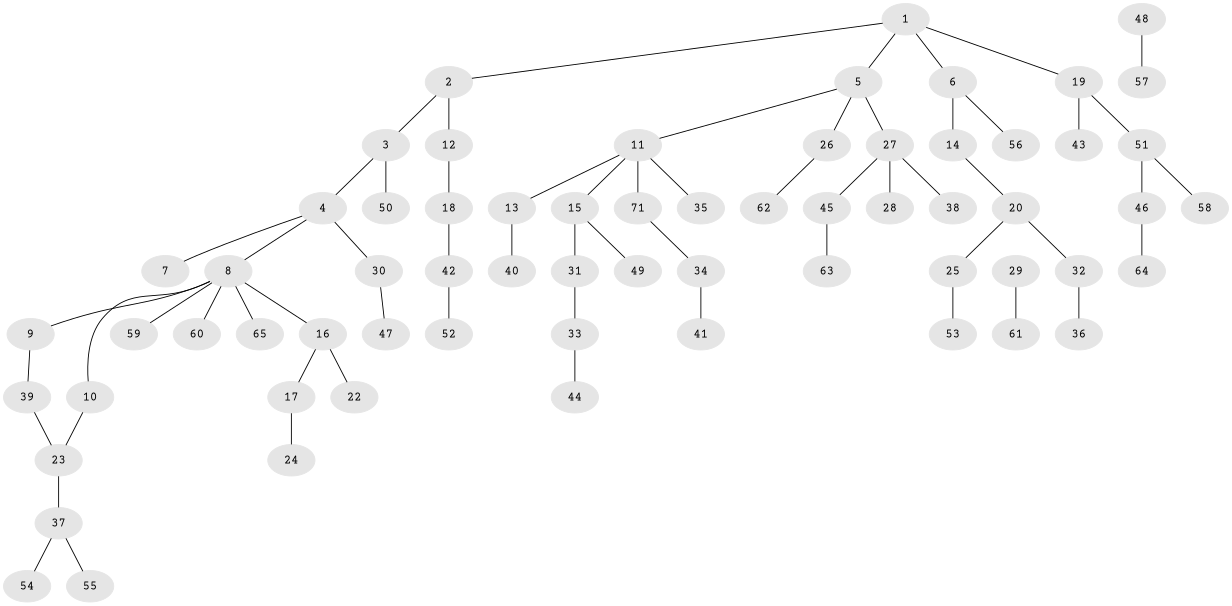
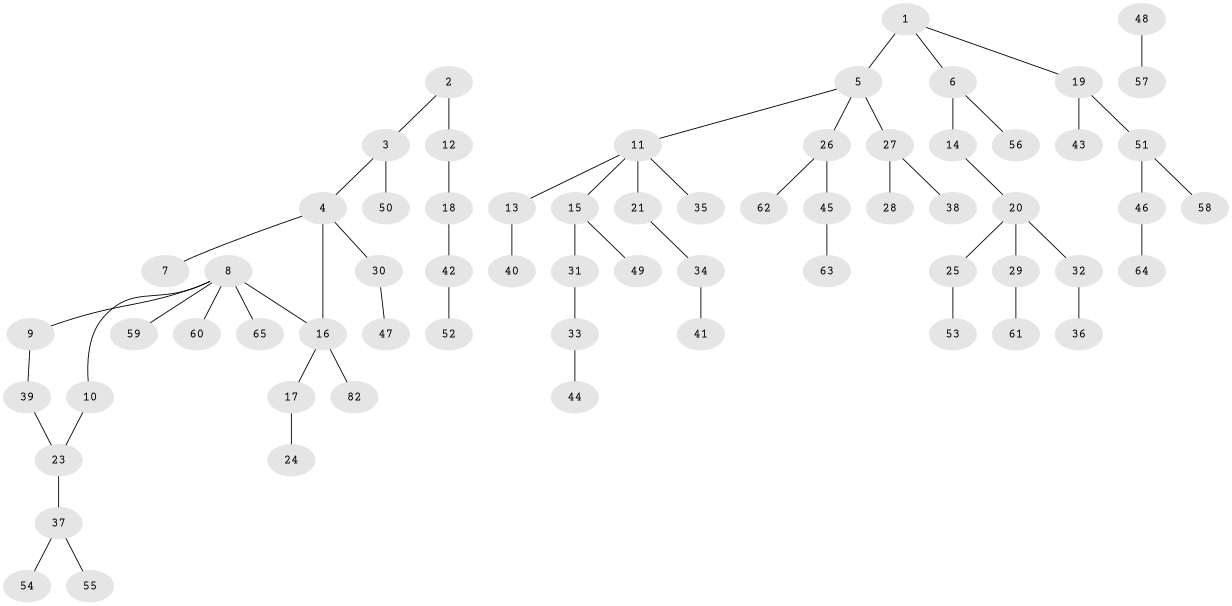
edge "1" -- "2": removed
edge "27" -- "45": now "26" -- "45"
node "71": label "71" -> "21"
edge "4" -- "8": now "4" -- "16"
edge "20" -- "29": added
node "22": label "22" -> "82"
